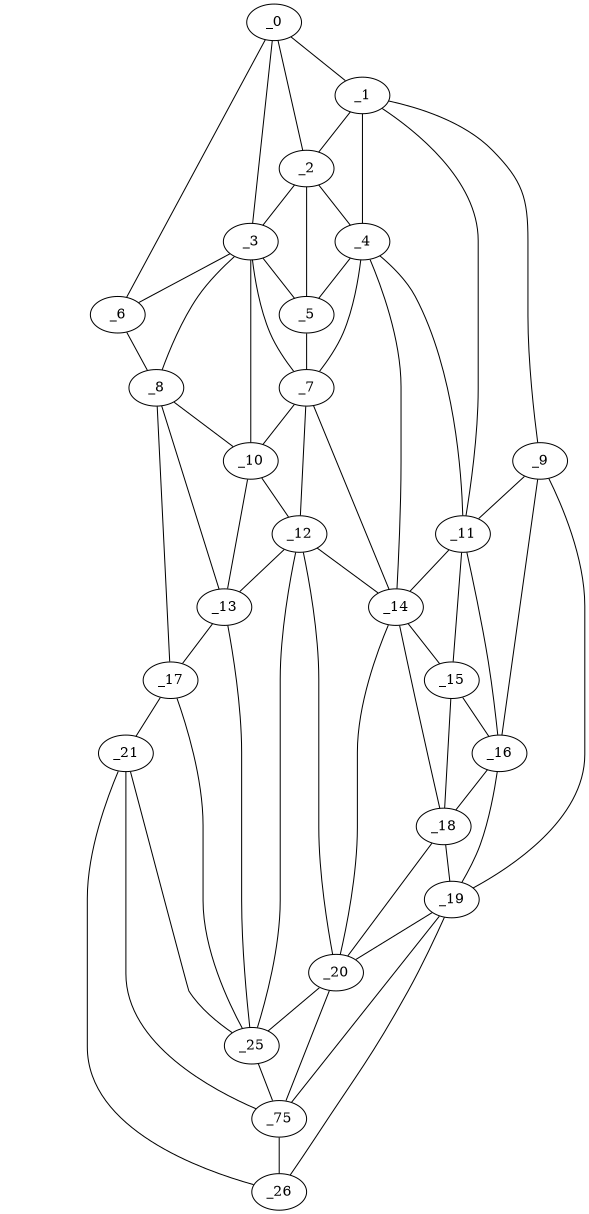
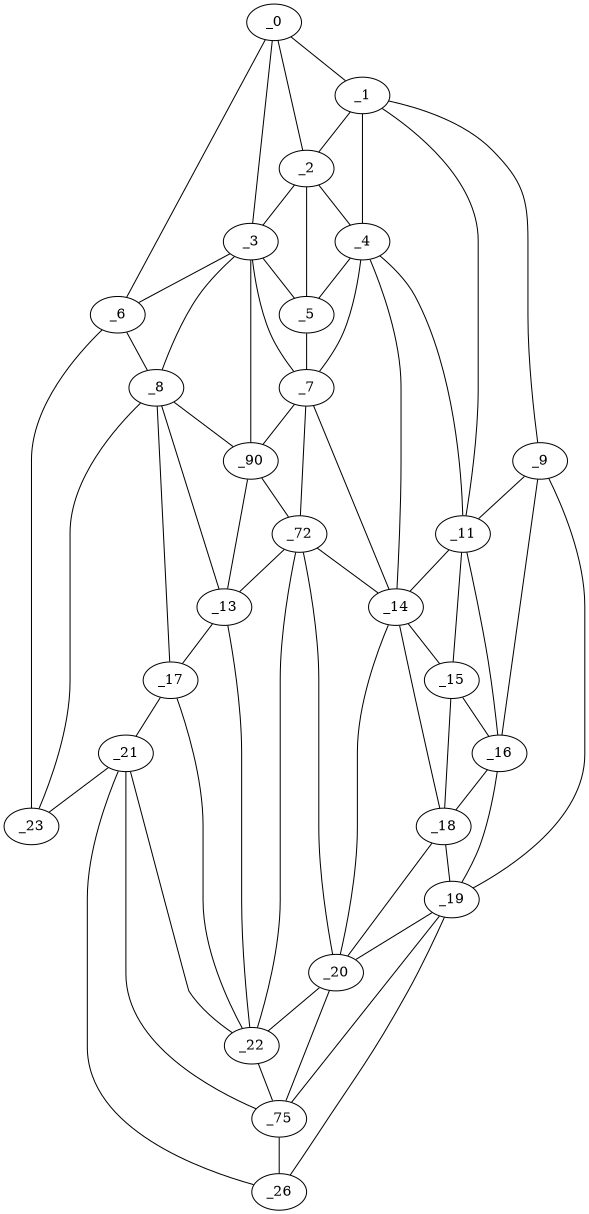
node "_10": label "_10" -> "_90"
node "_12": label "_12" -> "_72"
node "_23": added
node "_25": label "_25" -> "_22"
